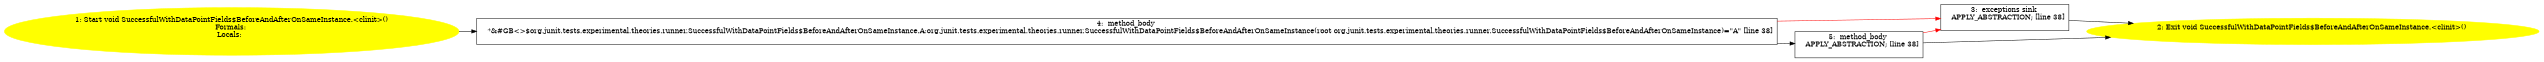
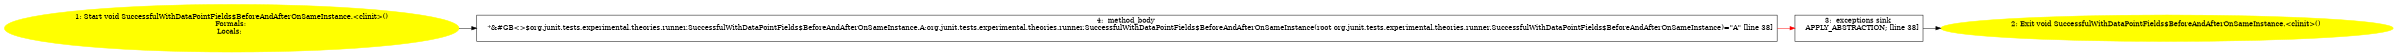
node "5:  method_body APPLY_ABSTRACTION; [line 38]": removed
